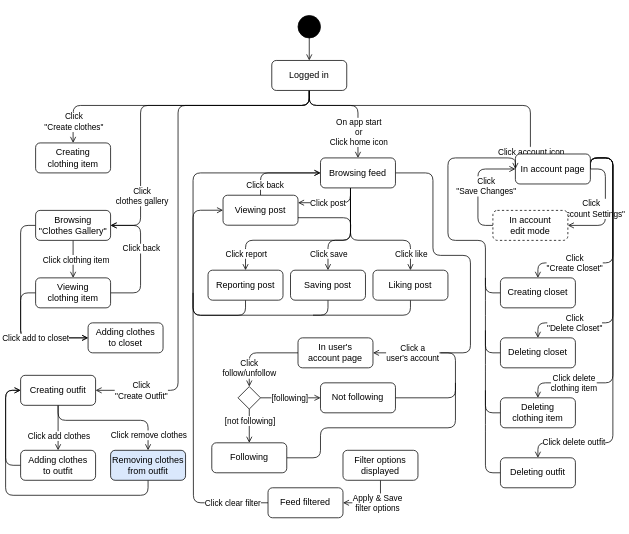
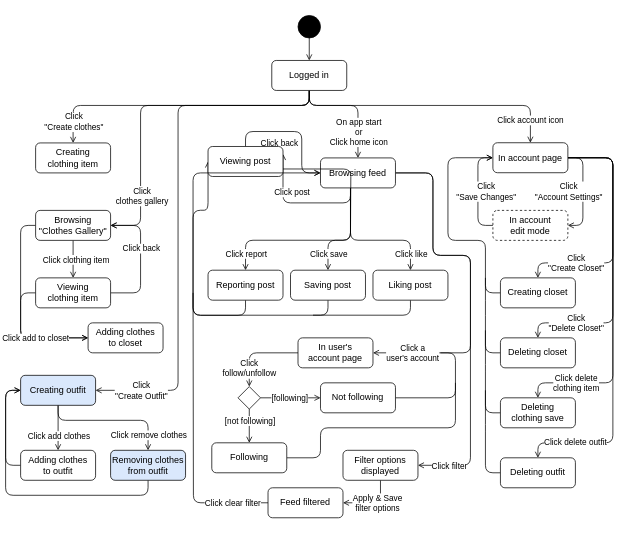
node "In account page": moved (553, 169) -> (531, 158)
node "Viewing post": moved (261, 210) -> (246, 161)
node "Creating outfit": fillcolor #ffffff -> #dae8fc
node "Deleting clothing item": label "Deleting clothing item" -> "Deleting clothing save"
edge "Browsing feed" -> "Filter options displayed": added, label "Click filter"
